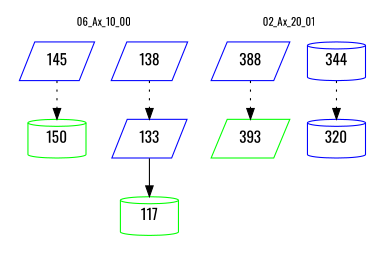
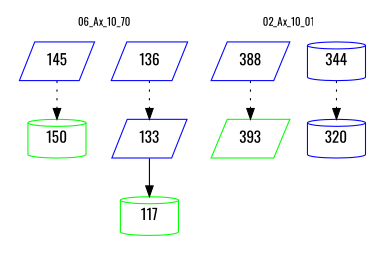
cluster "06_Ax_10_00": label "06_Ax_10_00" -> "06_Ax_10_70"
cluster "02_Ax_20_01": label "02_Ax_20_01" -> "02_Ax_10_01"
node "138": label "138" -> "136"
